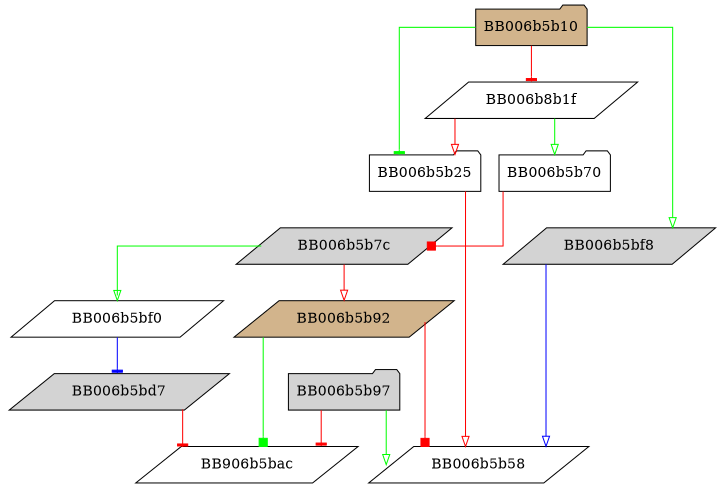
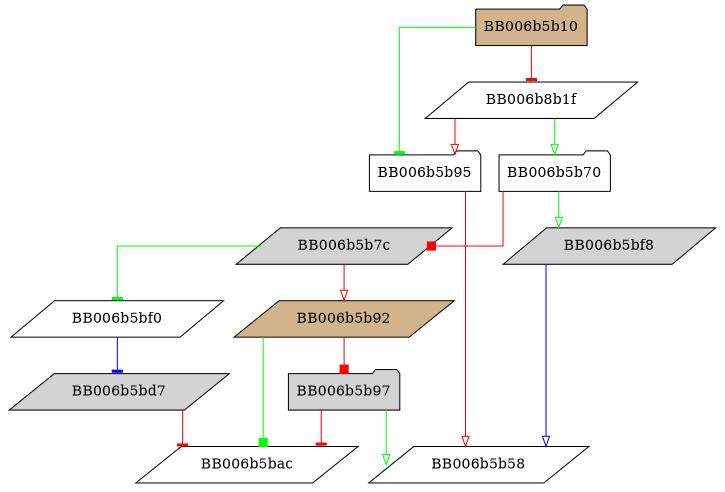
edge "BB006b5b10" -> "BB006b5bf8": now "BB006b5b70" -> "BB006b5bf8"
node "BB006b5b25": label "BB006b5b25" -> "BB006b5b95"
edge "BB006b5b7c" -> "BB006b5bf0": arrowhead onormal -> tee
edge "BB006b5b92" -> "BB006b5b58": now "BB006b5b92" -> "BB006b5b97"
node "BB906b5bac": label "BB906b5bac" -> "BB006b5bac"
